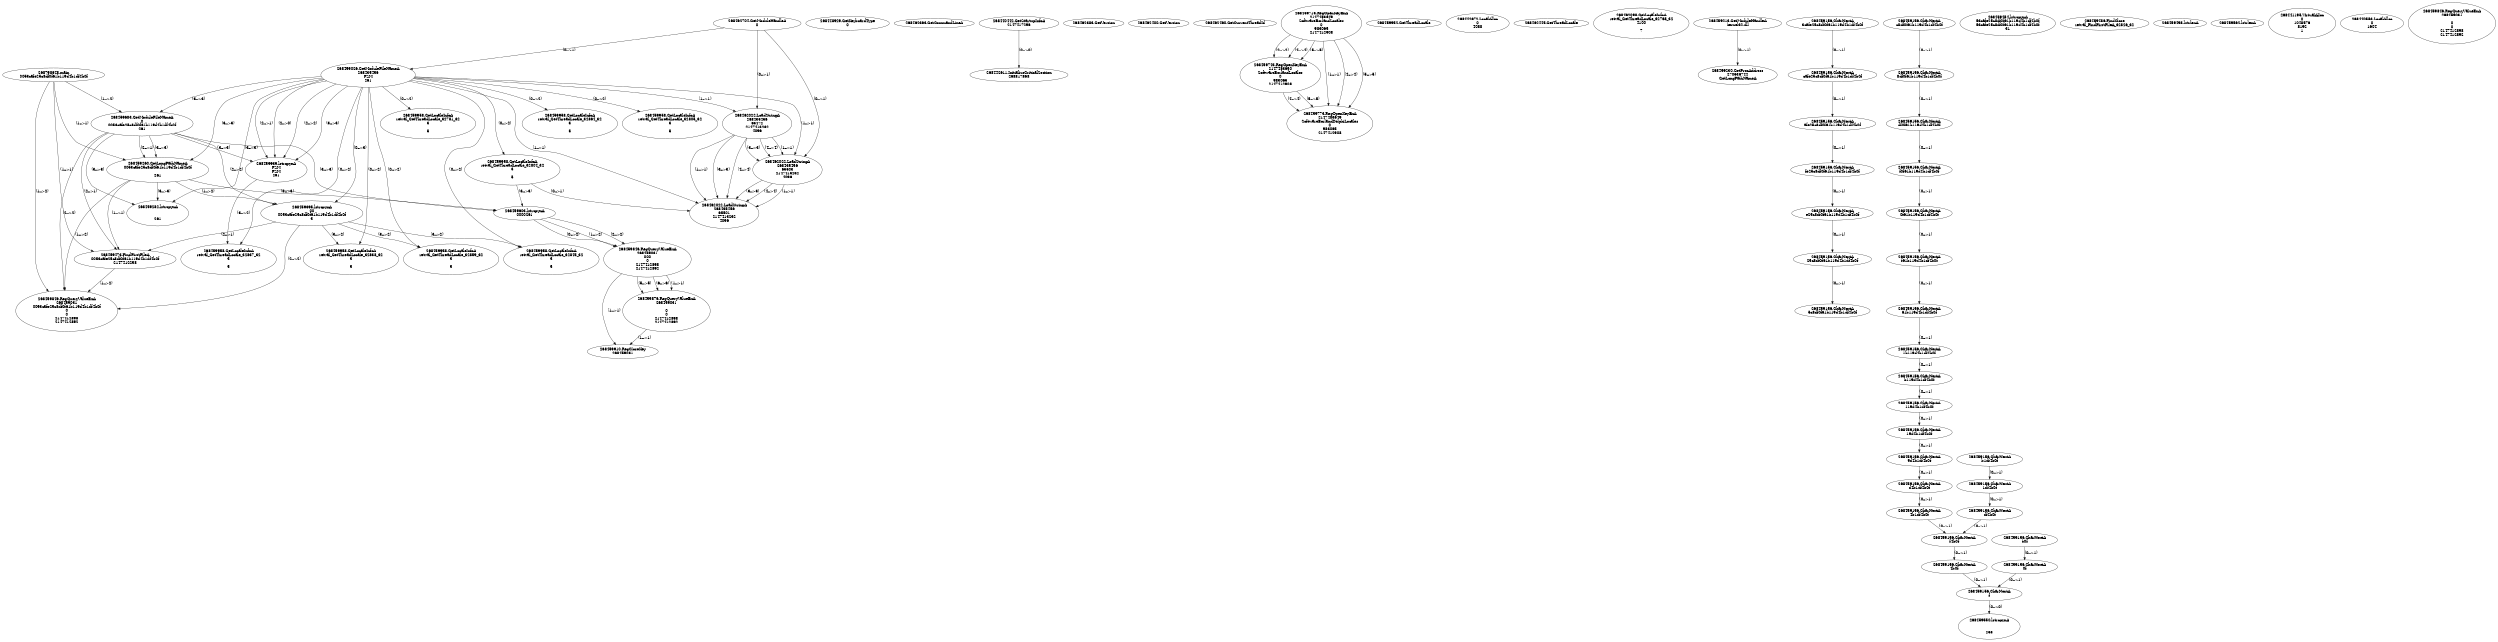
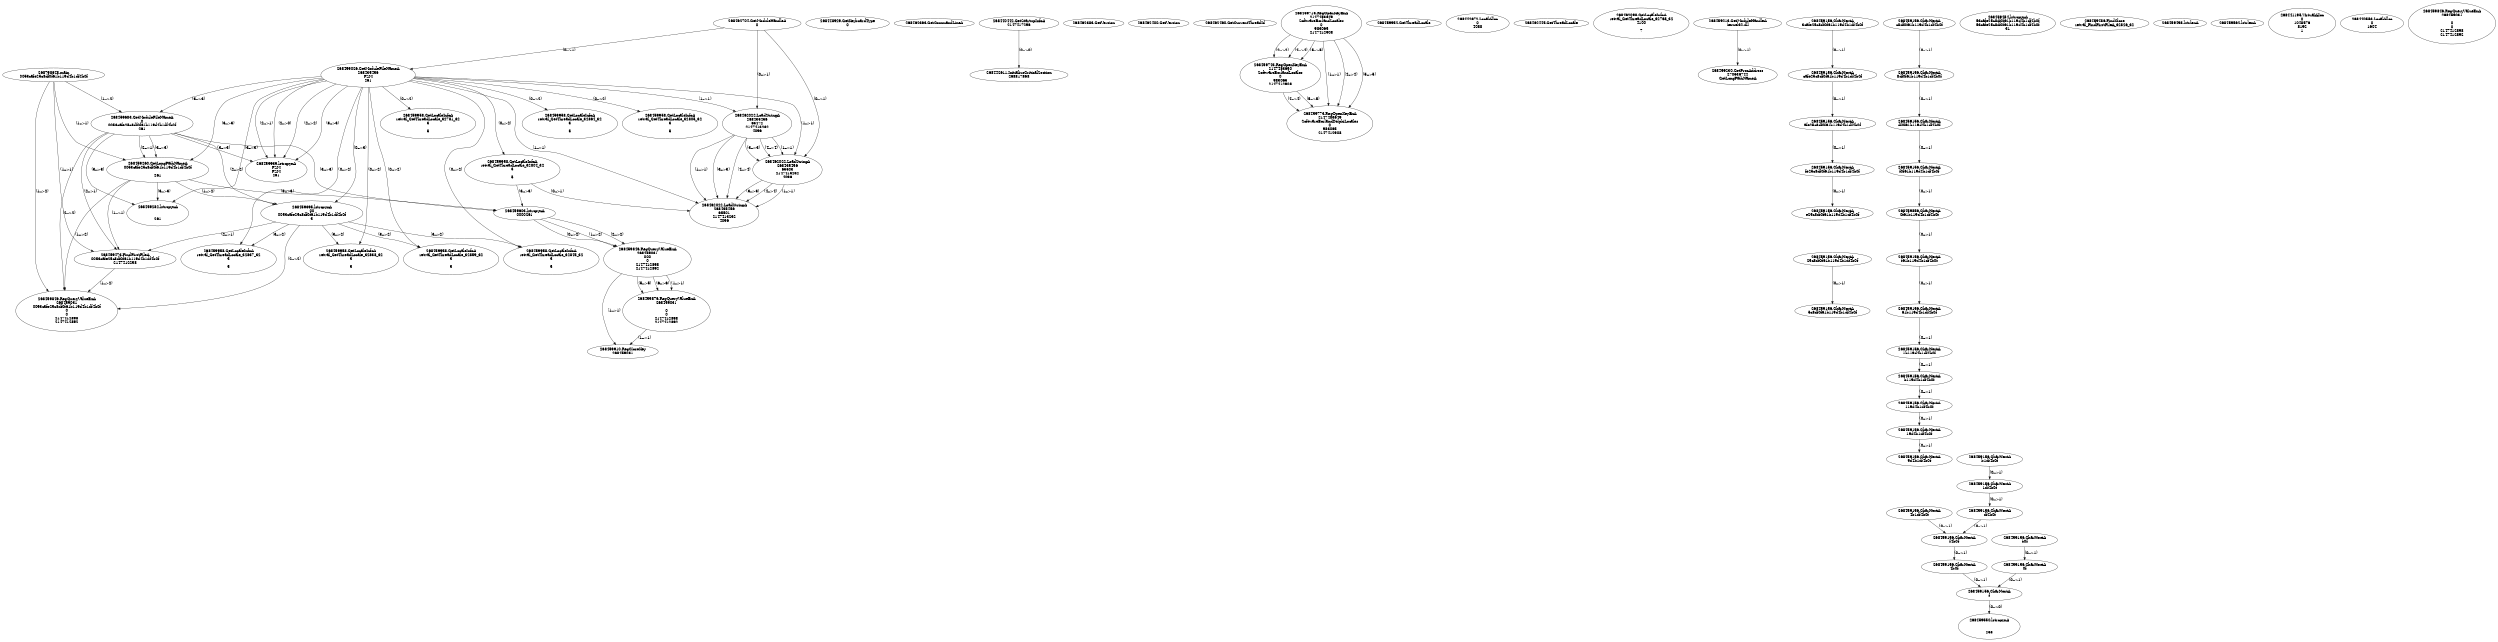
edge "268459939.lstrcpynA PZM PZM 261" -> "268459958.GetLocaleInfoA retval_GetThreadLocale_32837_32 3 5": now "268459395.lstrcpynA 00 0053cafe25c8df0f61b119d4b1df4b0f 3" -> "268459958.GetLocaleInfoA retval_GetThreadLocale_32837_32 3 5"
node "268459156.CharNextA 0f61b119d4b1df4b0f": label "268459156.CharNextA 0f61b119d4b1df4b0f" -> "268459856.CharNextA 0f61b119d4b1df4b0f"
edge "268459156.CharNextA e25c8df0f61b119d4b1df4b0f" -> "268459156.CharNextA 25c8df0f61b119d4b1df4b0f": removed, label "(0-->1)"
node "268459156.CharNextA d4b1df4b0f": removed
